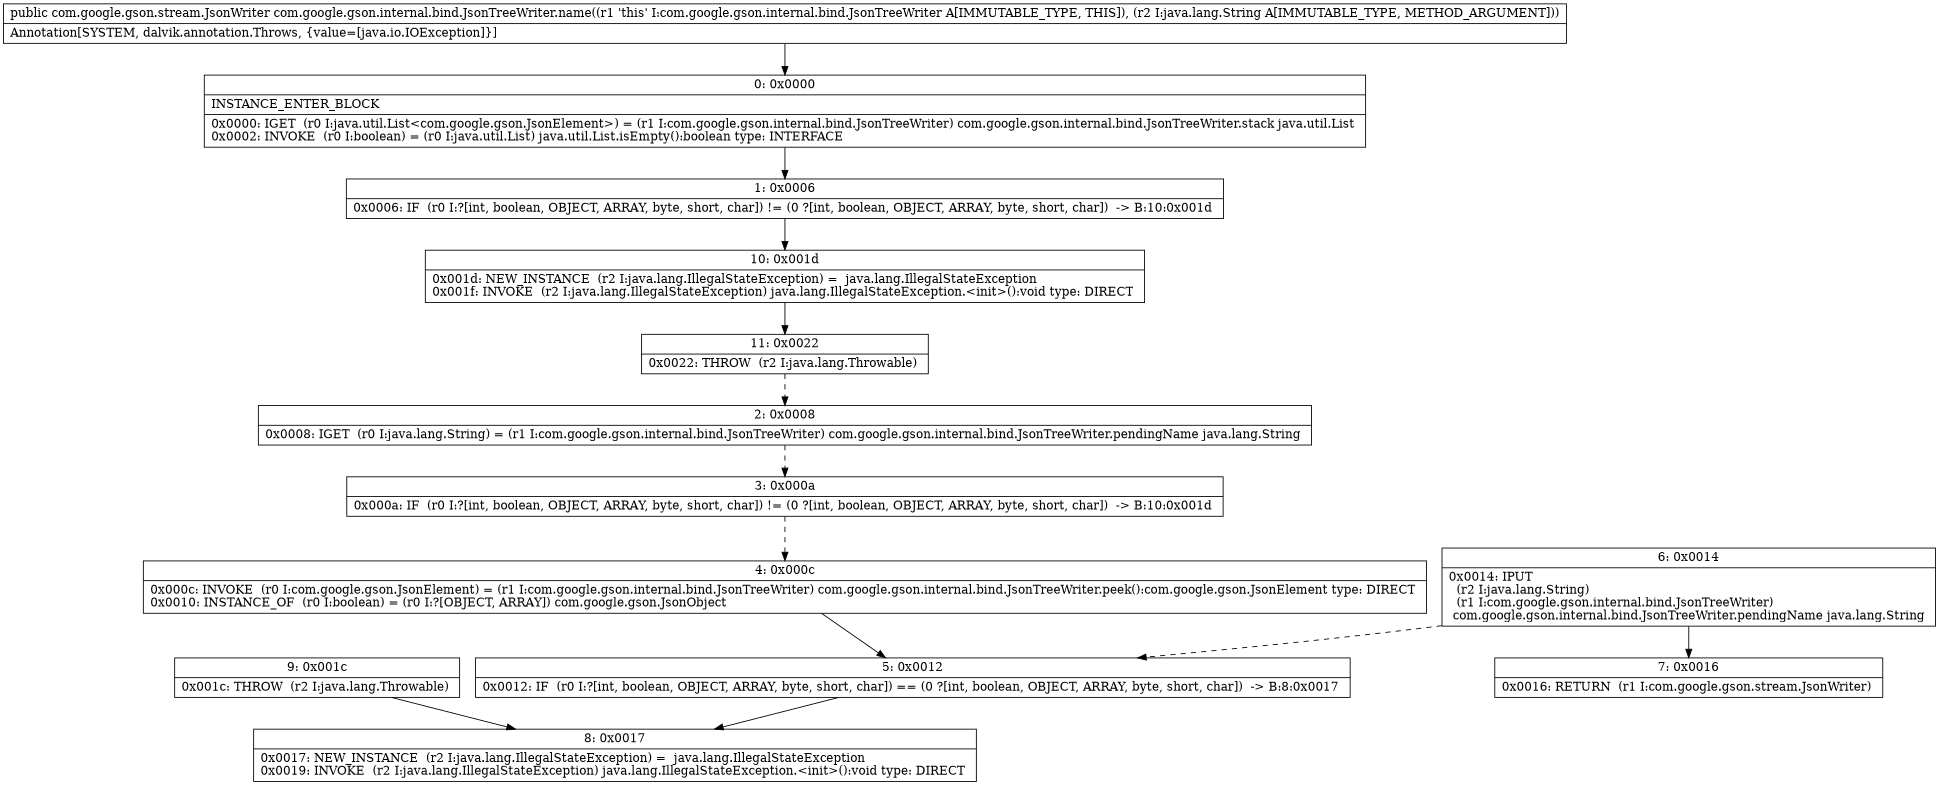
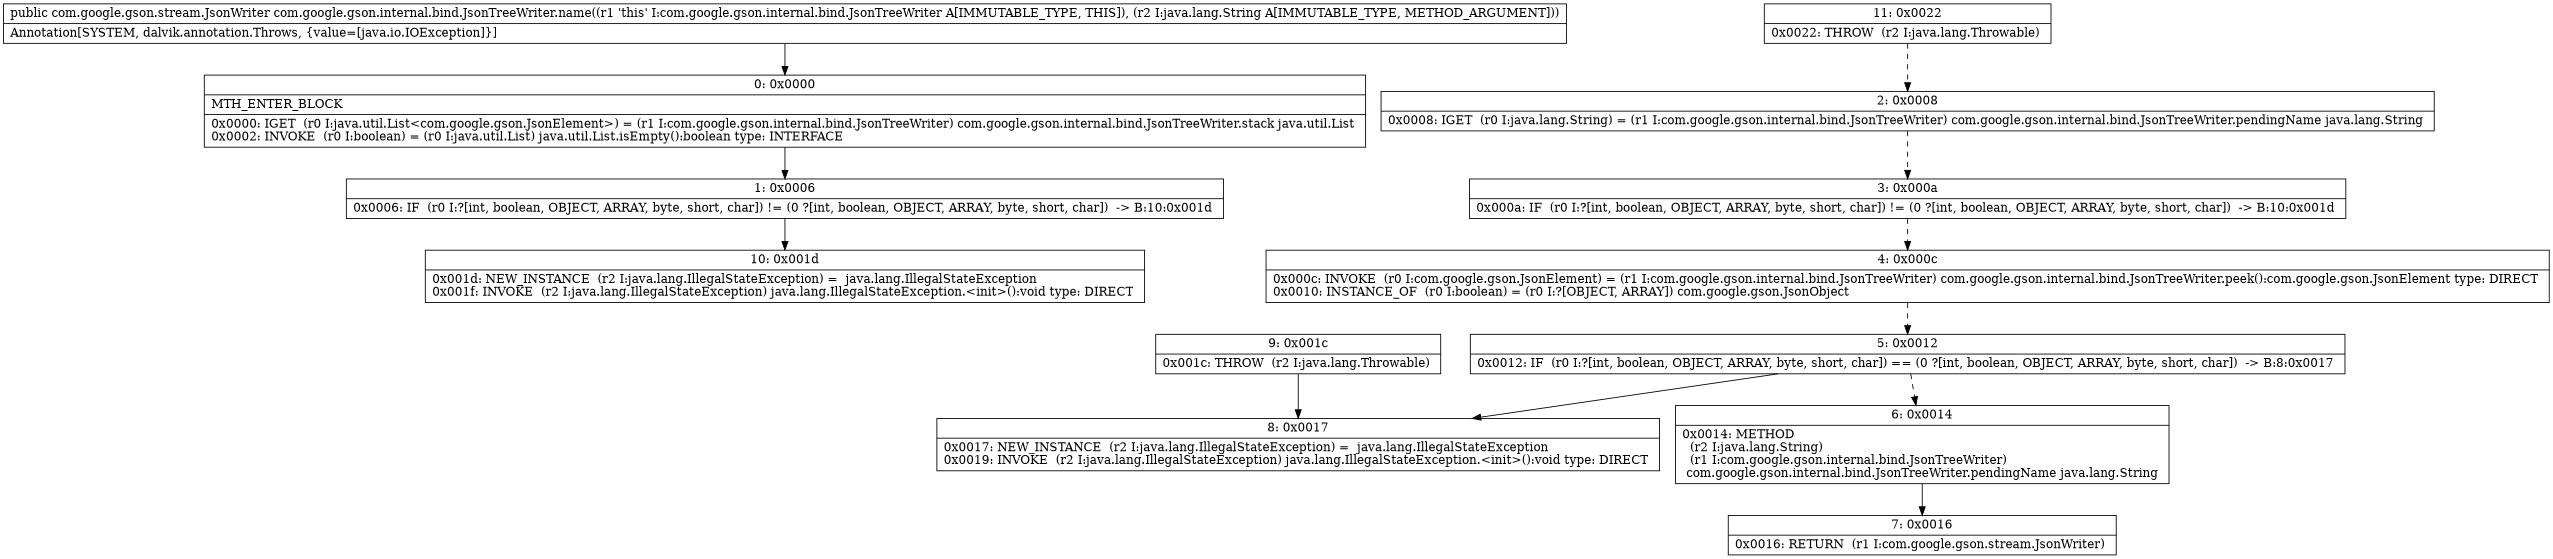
node "0: 0x0000": text "INSTANCE_ENTER_BLOCK" -> "MTH_ENTER_BLOCK"
edge "10: 0x001d" -> "11: 0x0022": removed
node "6: 0x0014": text "0x0014: IPUT" -> "0x0014: METHOD"
edge "4: 0x000c" -> "5: 0x0012": style solid -> dashed
edge "6: 0x0014" -> "5: 0x0012": reversed
